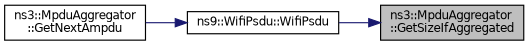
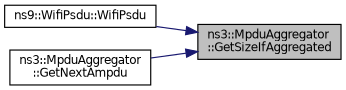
edge "ns3::MpduAggregator ::GetNextAmpdu" -> "ns9::WifiPsdu::WifiPsdu": now "ns3::MpduAggregator ::GetNextAmpdu" -> "ns3::MpduAggregator ::GetSizeIfAggregated"
